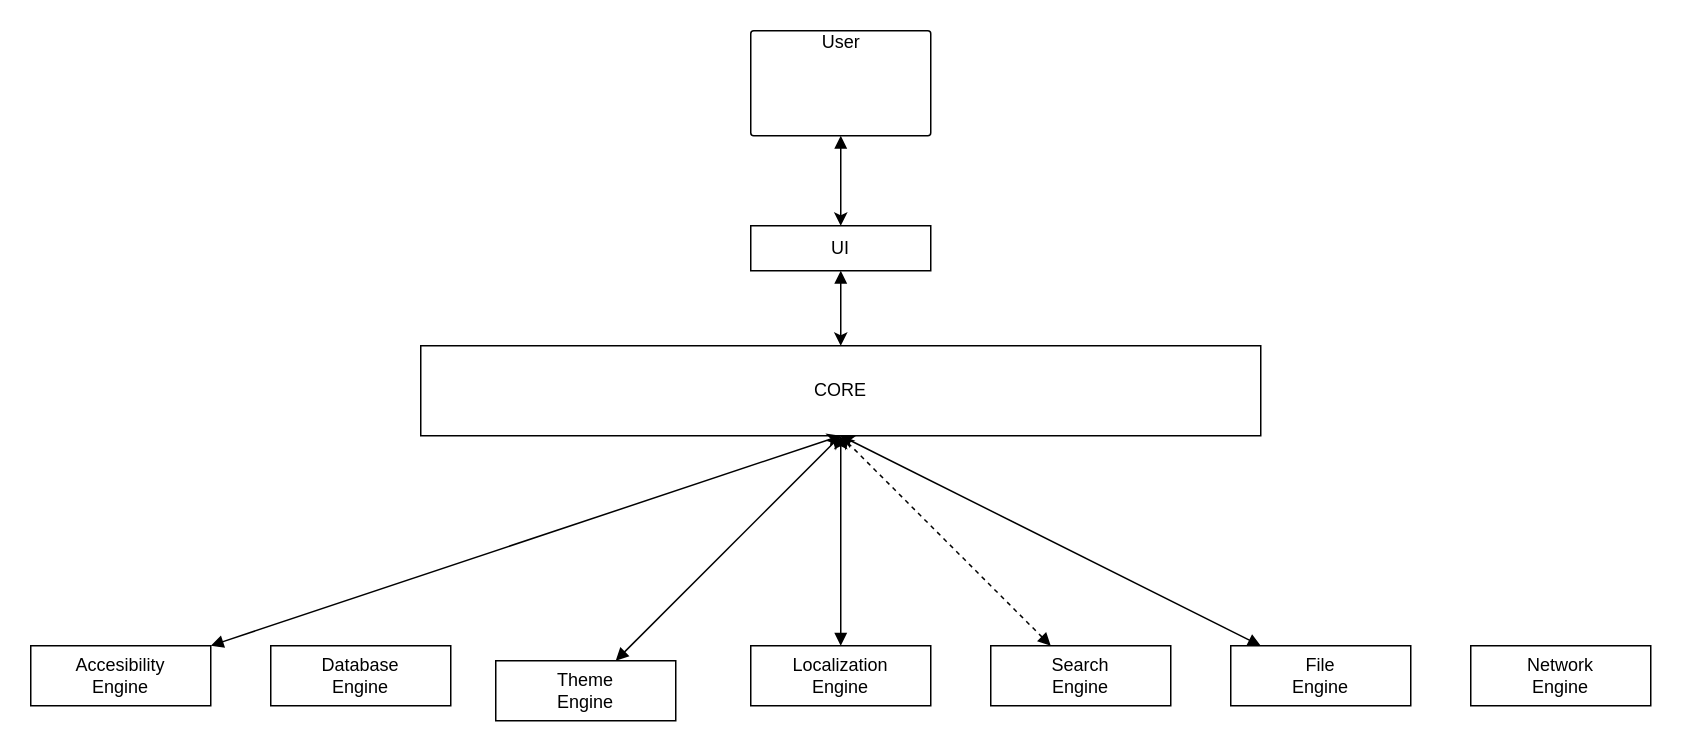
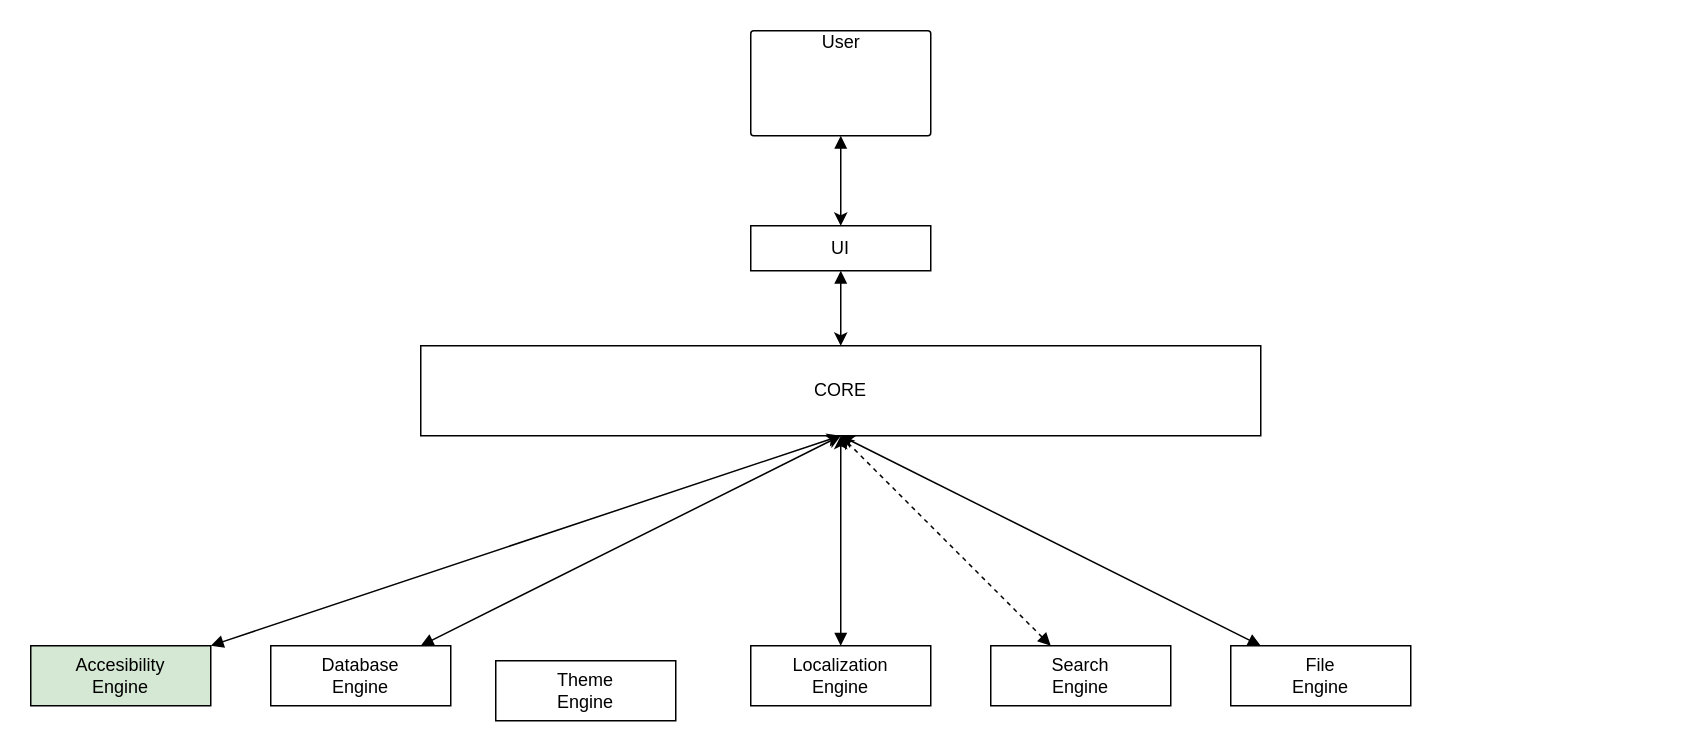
edge "CORE" -- "Database Engine": added
edge "CORE" -- "Theme Engine": removed
node "Accesibility Engine": fillcolor #ffffff -> #d5e8d4
node "Network Engine": removed
